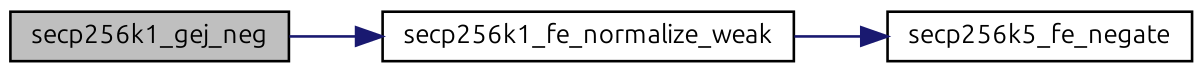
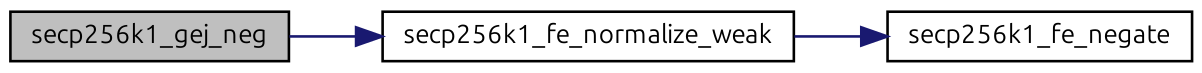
node "secp256k5_fe_negate": label "secp256k5_fe_negate" -> "secp256k1_fe_negate"
